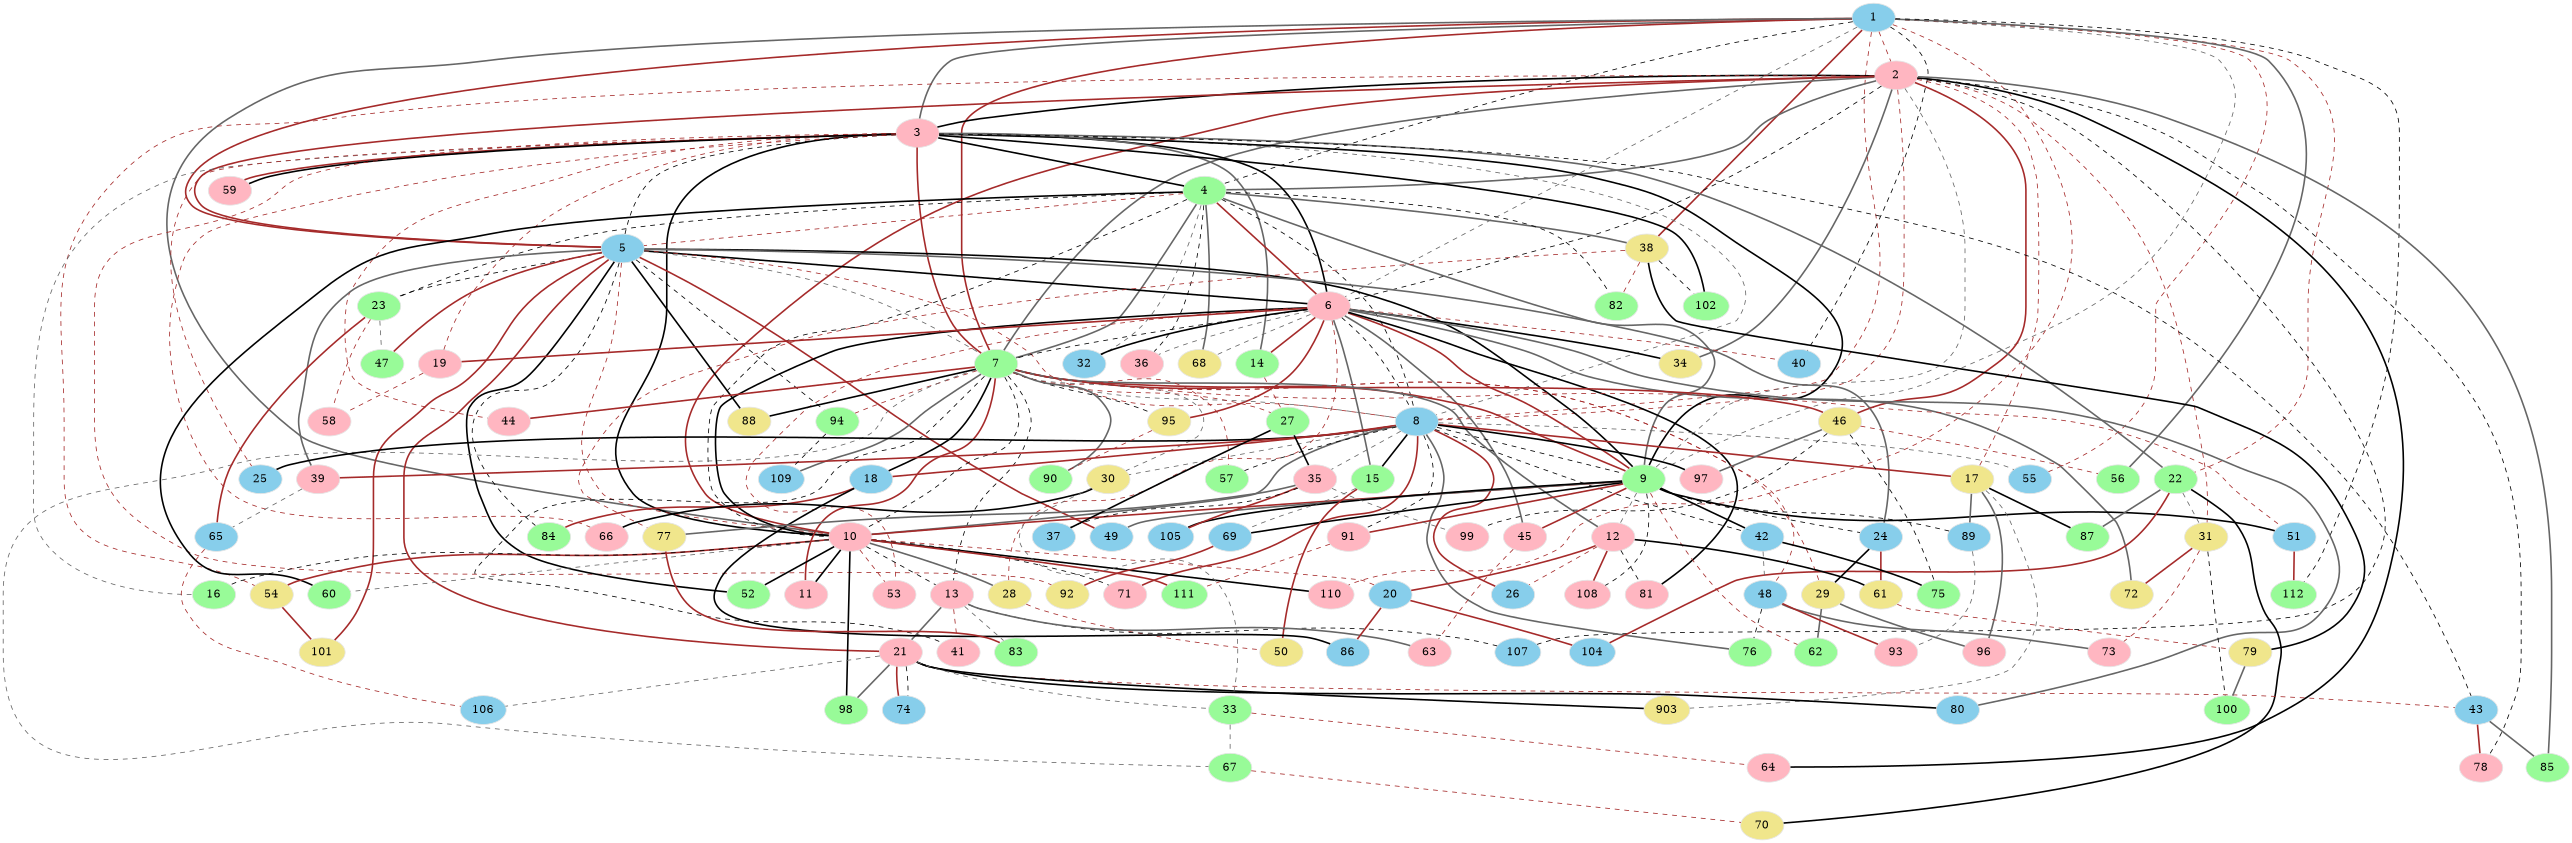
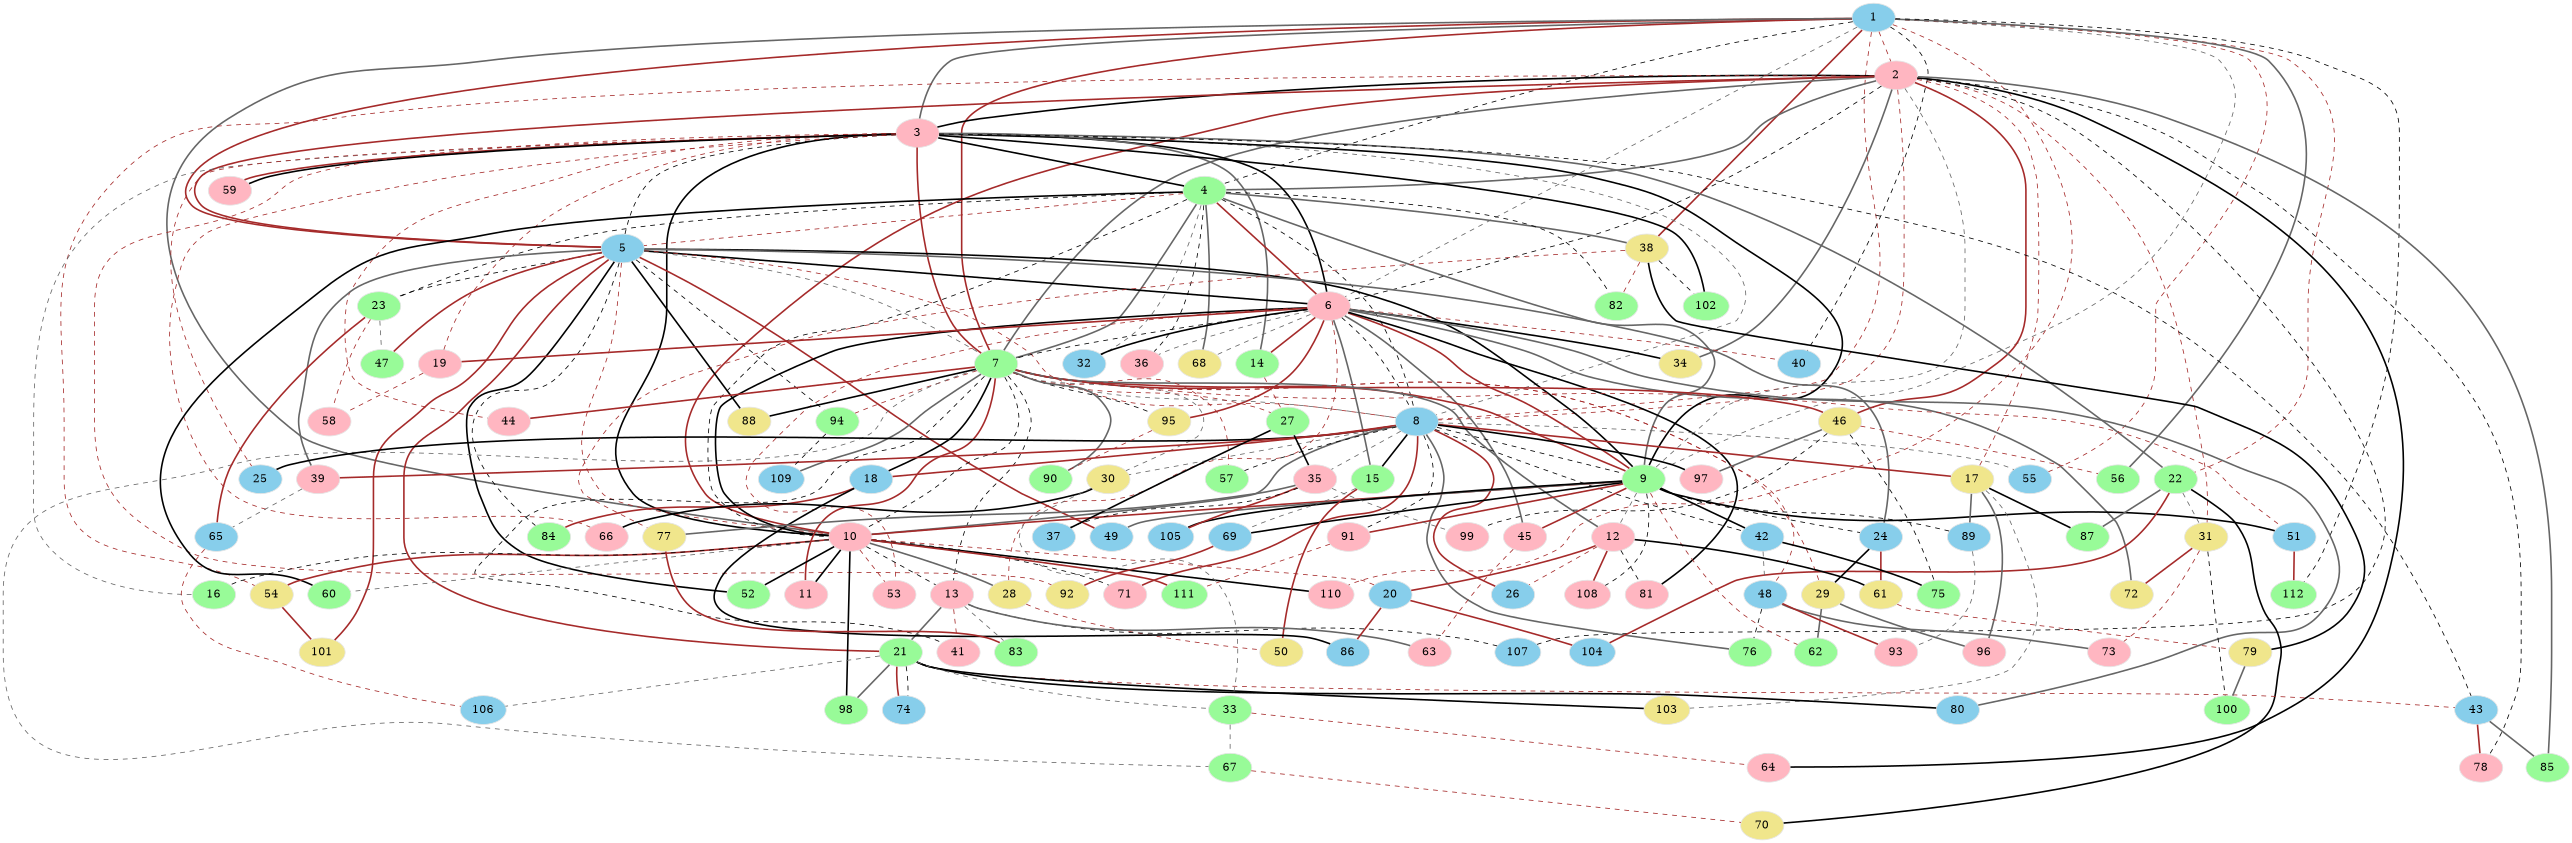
node "21": fillcolor lightpink -> palegreen
node "903": label "903" -> "103"
